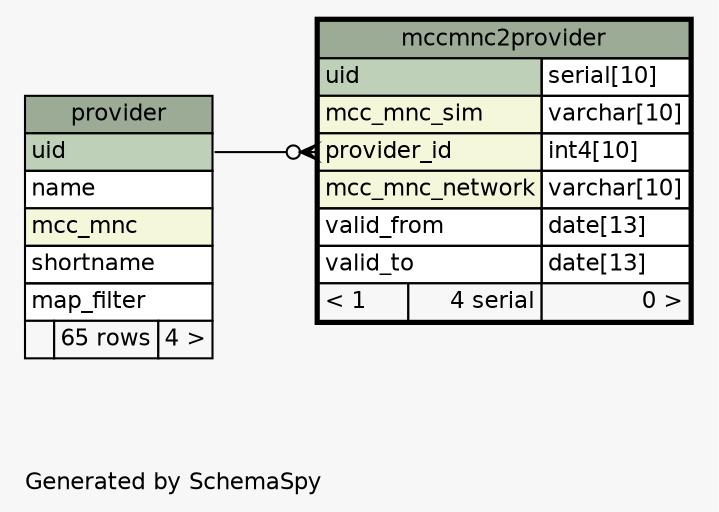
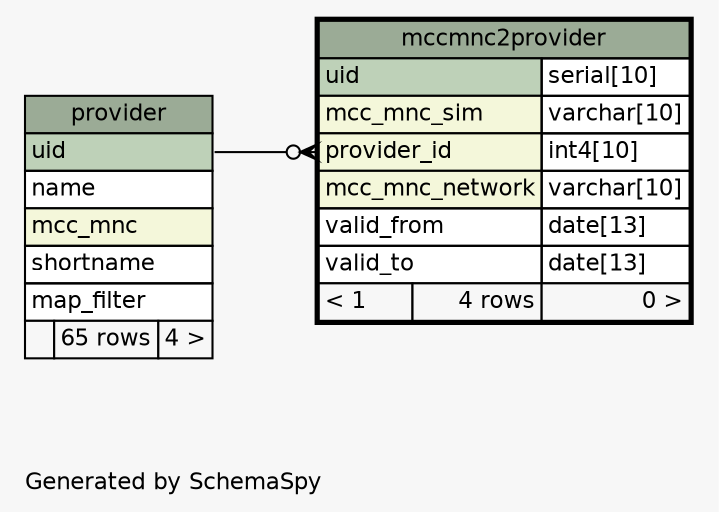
node "mccmnc2provider": text "4 serial" -> "4 rows"
